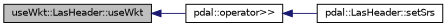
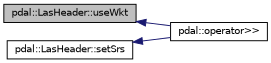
node "useWkt::LasHeader::useWkt": label "useWkt::LasHeader::useWkt" -> "pdal::LasHeader::useWkt"
edge "pdal::LasHeader::setSrs" -> "pdal::operator>>": reversed
